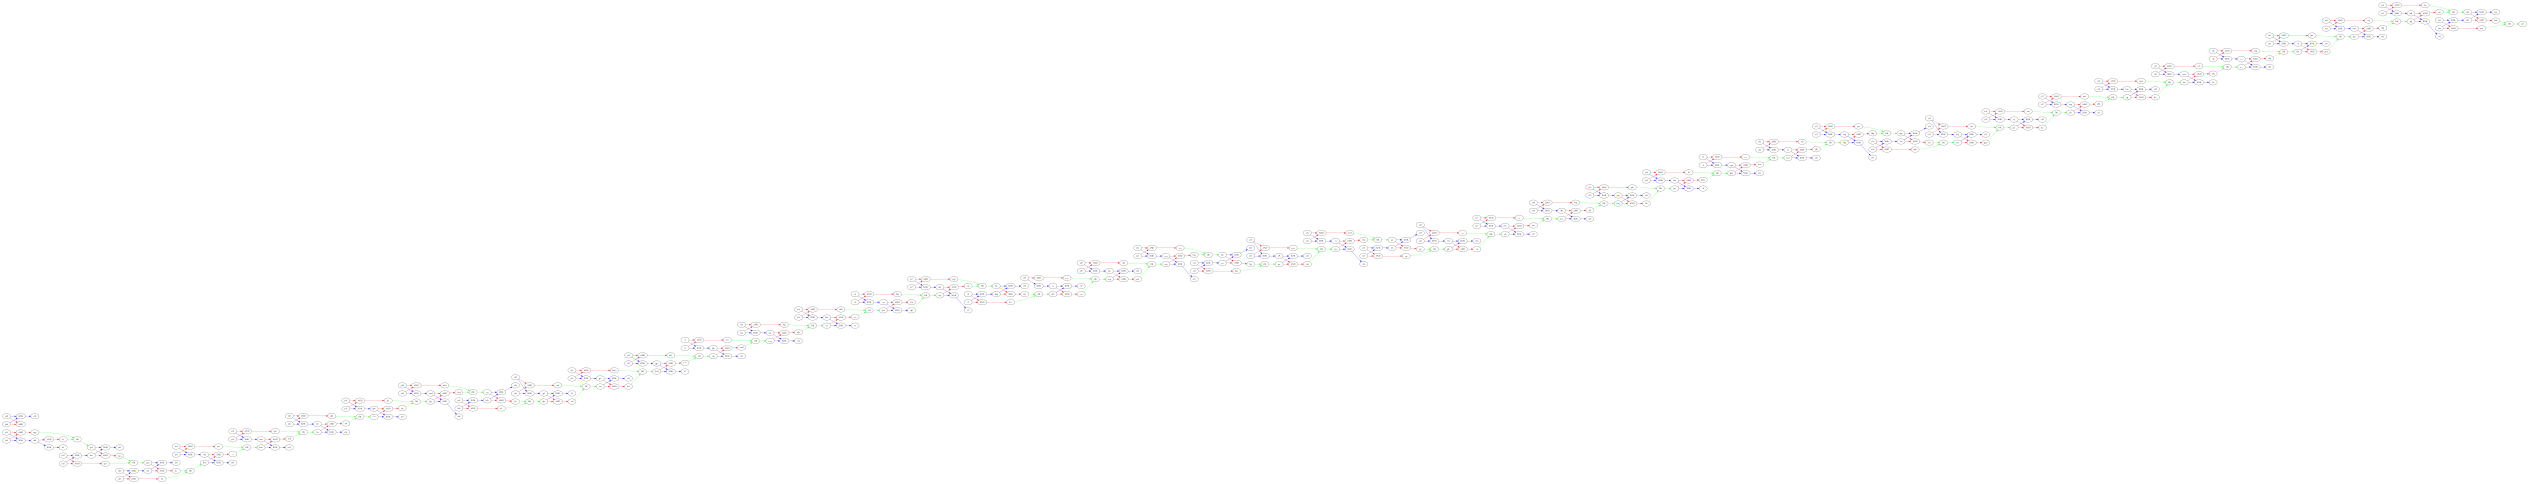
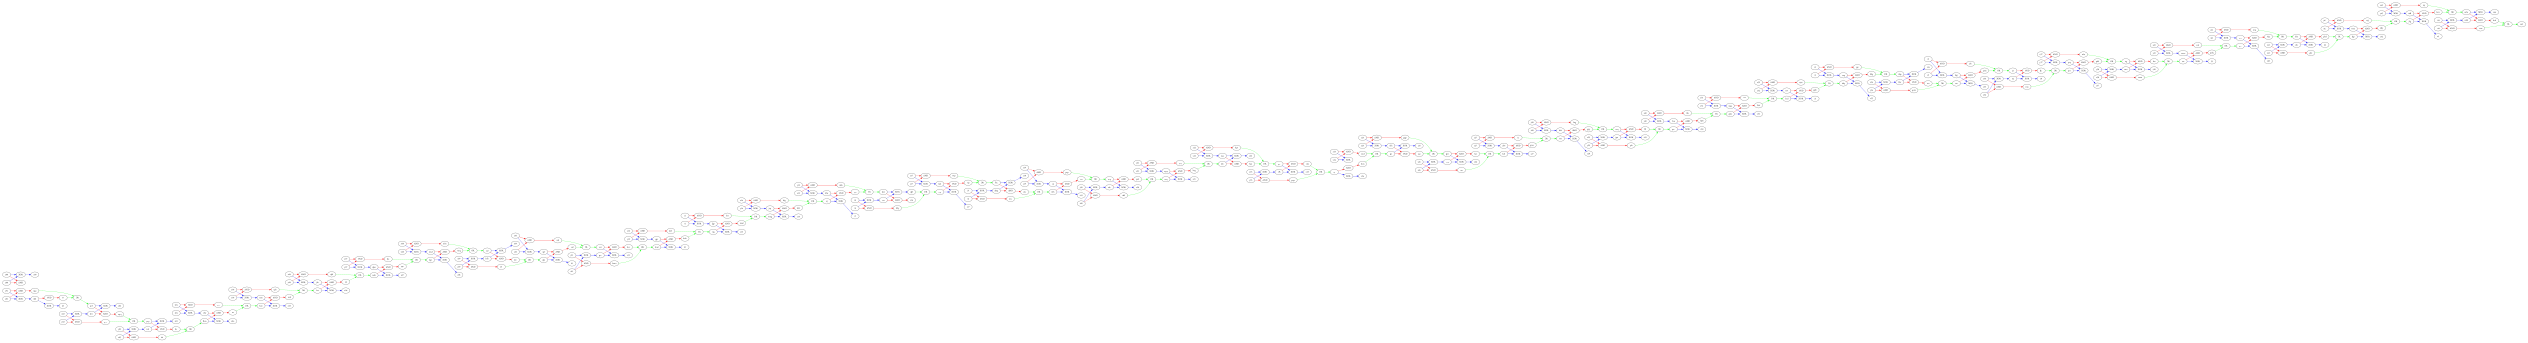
node "y19": added
node "stj": removed
